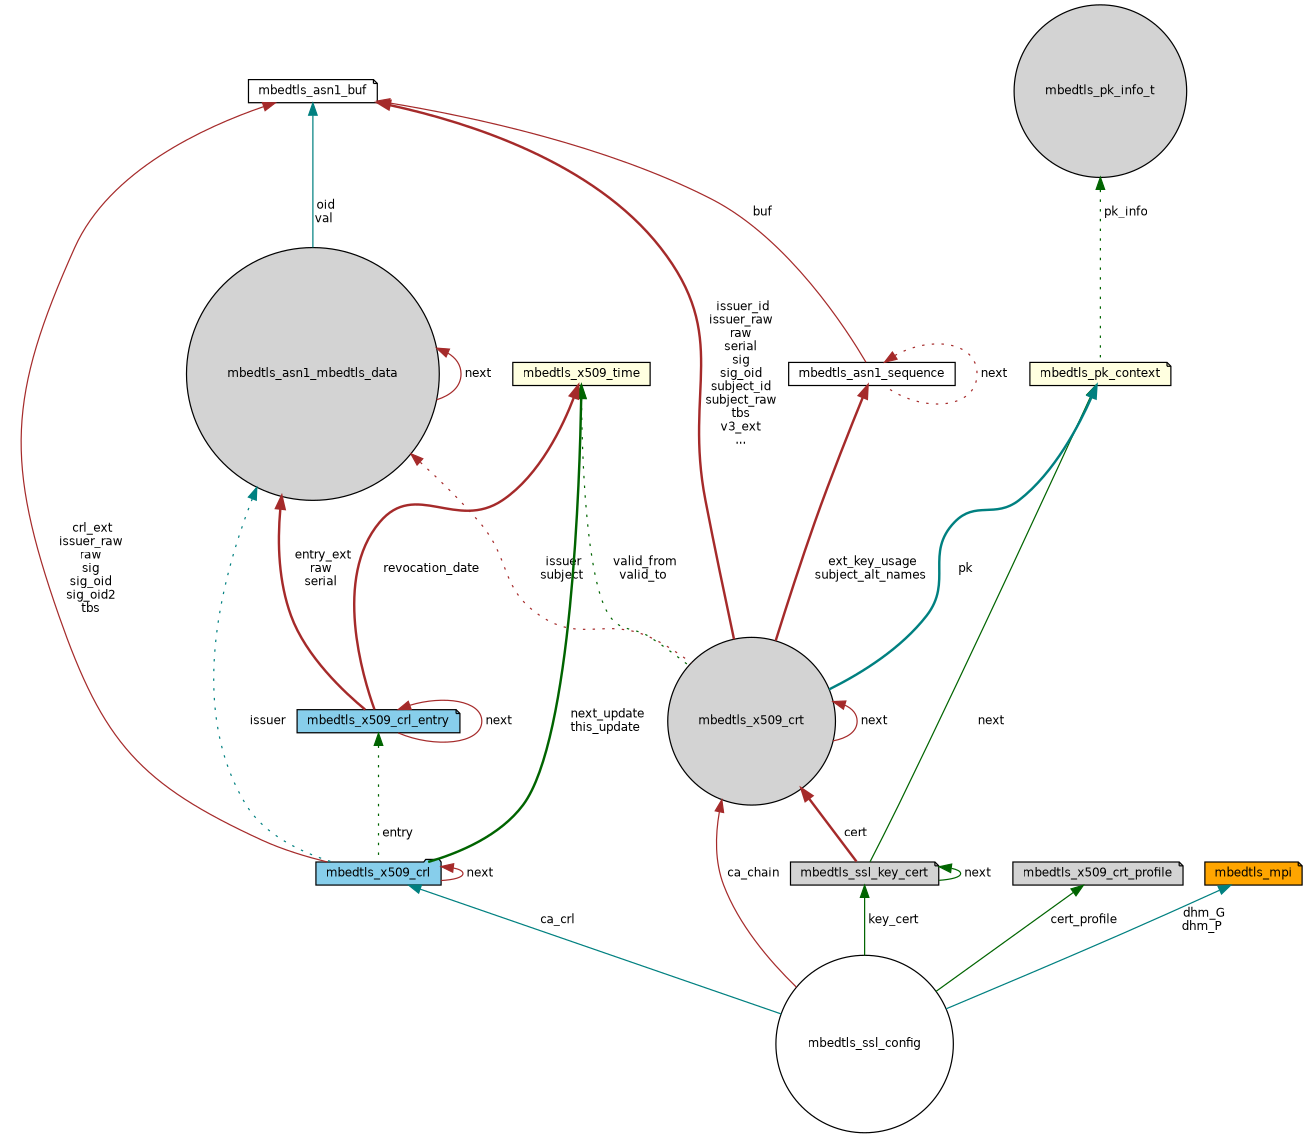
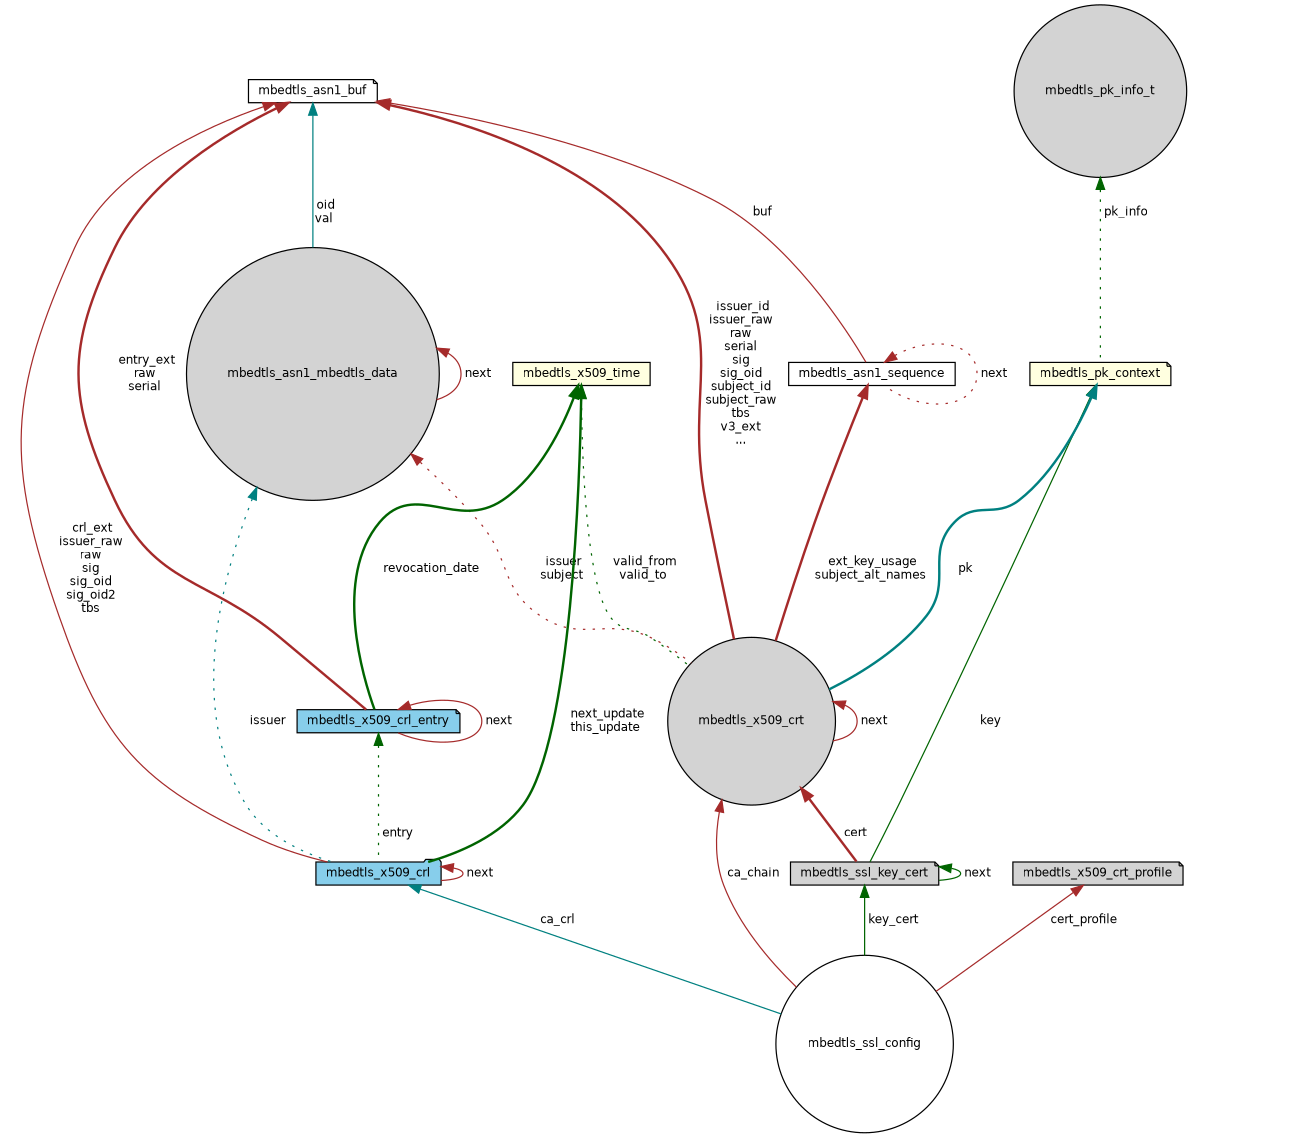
edge "mbedtls_x509_crl_entry" -> "mbedtls_x509_time": color brown -> darkgreen
edge "mbedtls_x509_crl_entry" -> "mbedtls_asn1_mbedtls_data": now "mbedtls_x509_crl_entry" -> "mbedtls_asn1_buf"
edge "mbedtls_ssl_key_cert" -> "mbedtls_pk_context": label " next" -> " key"
node "mbedtls_mpi": removed
edge "mbedtls_ssl_config" -> "mbedtls_x509_crt_profile": color darkgreen -> brown
